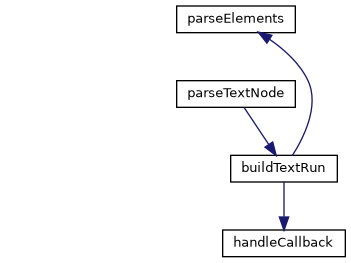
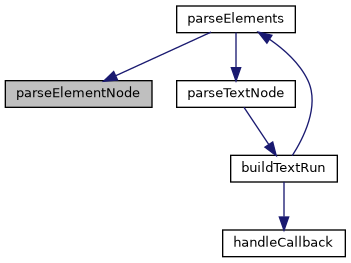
edge "parseElements" -> "parseTextNode": added
node "parseElementNode": added
